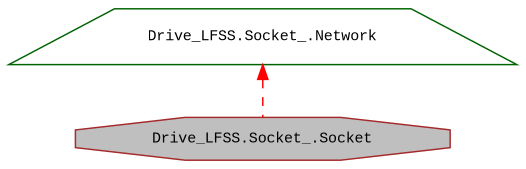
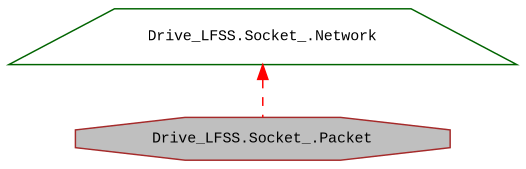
node "Drive_LFSS.Socket_.Socket": label "Drive_LFSS.Socket_.Socket" -> "Drive_LFSS.Socket_.Packet"
